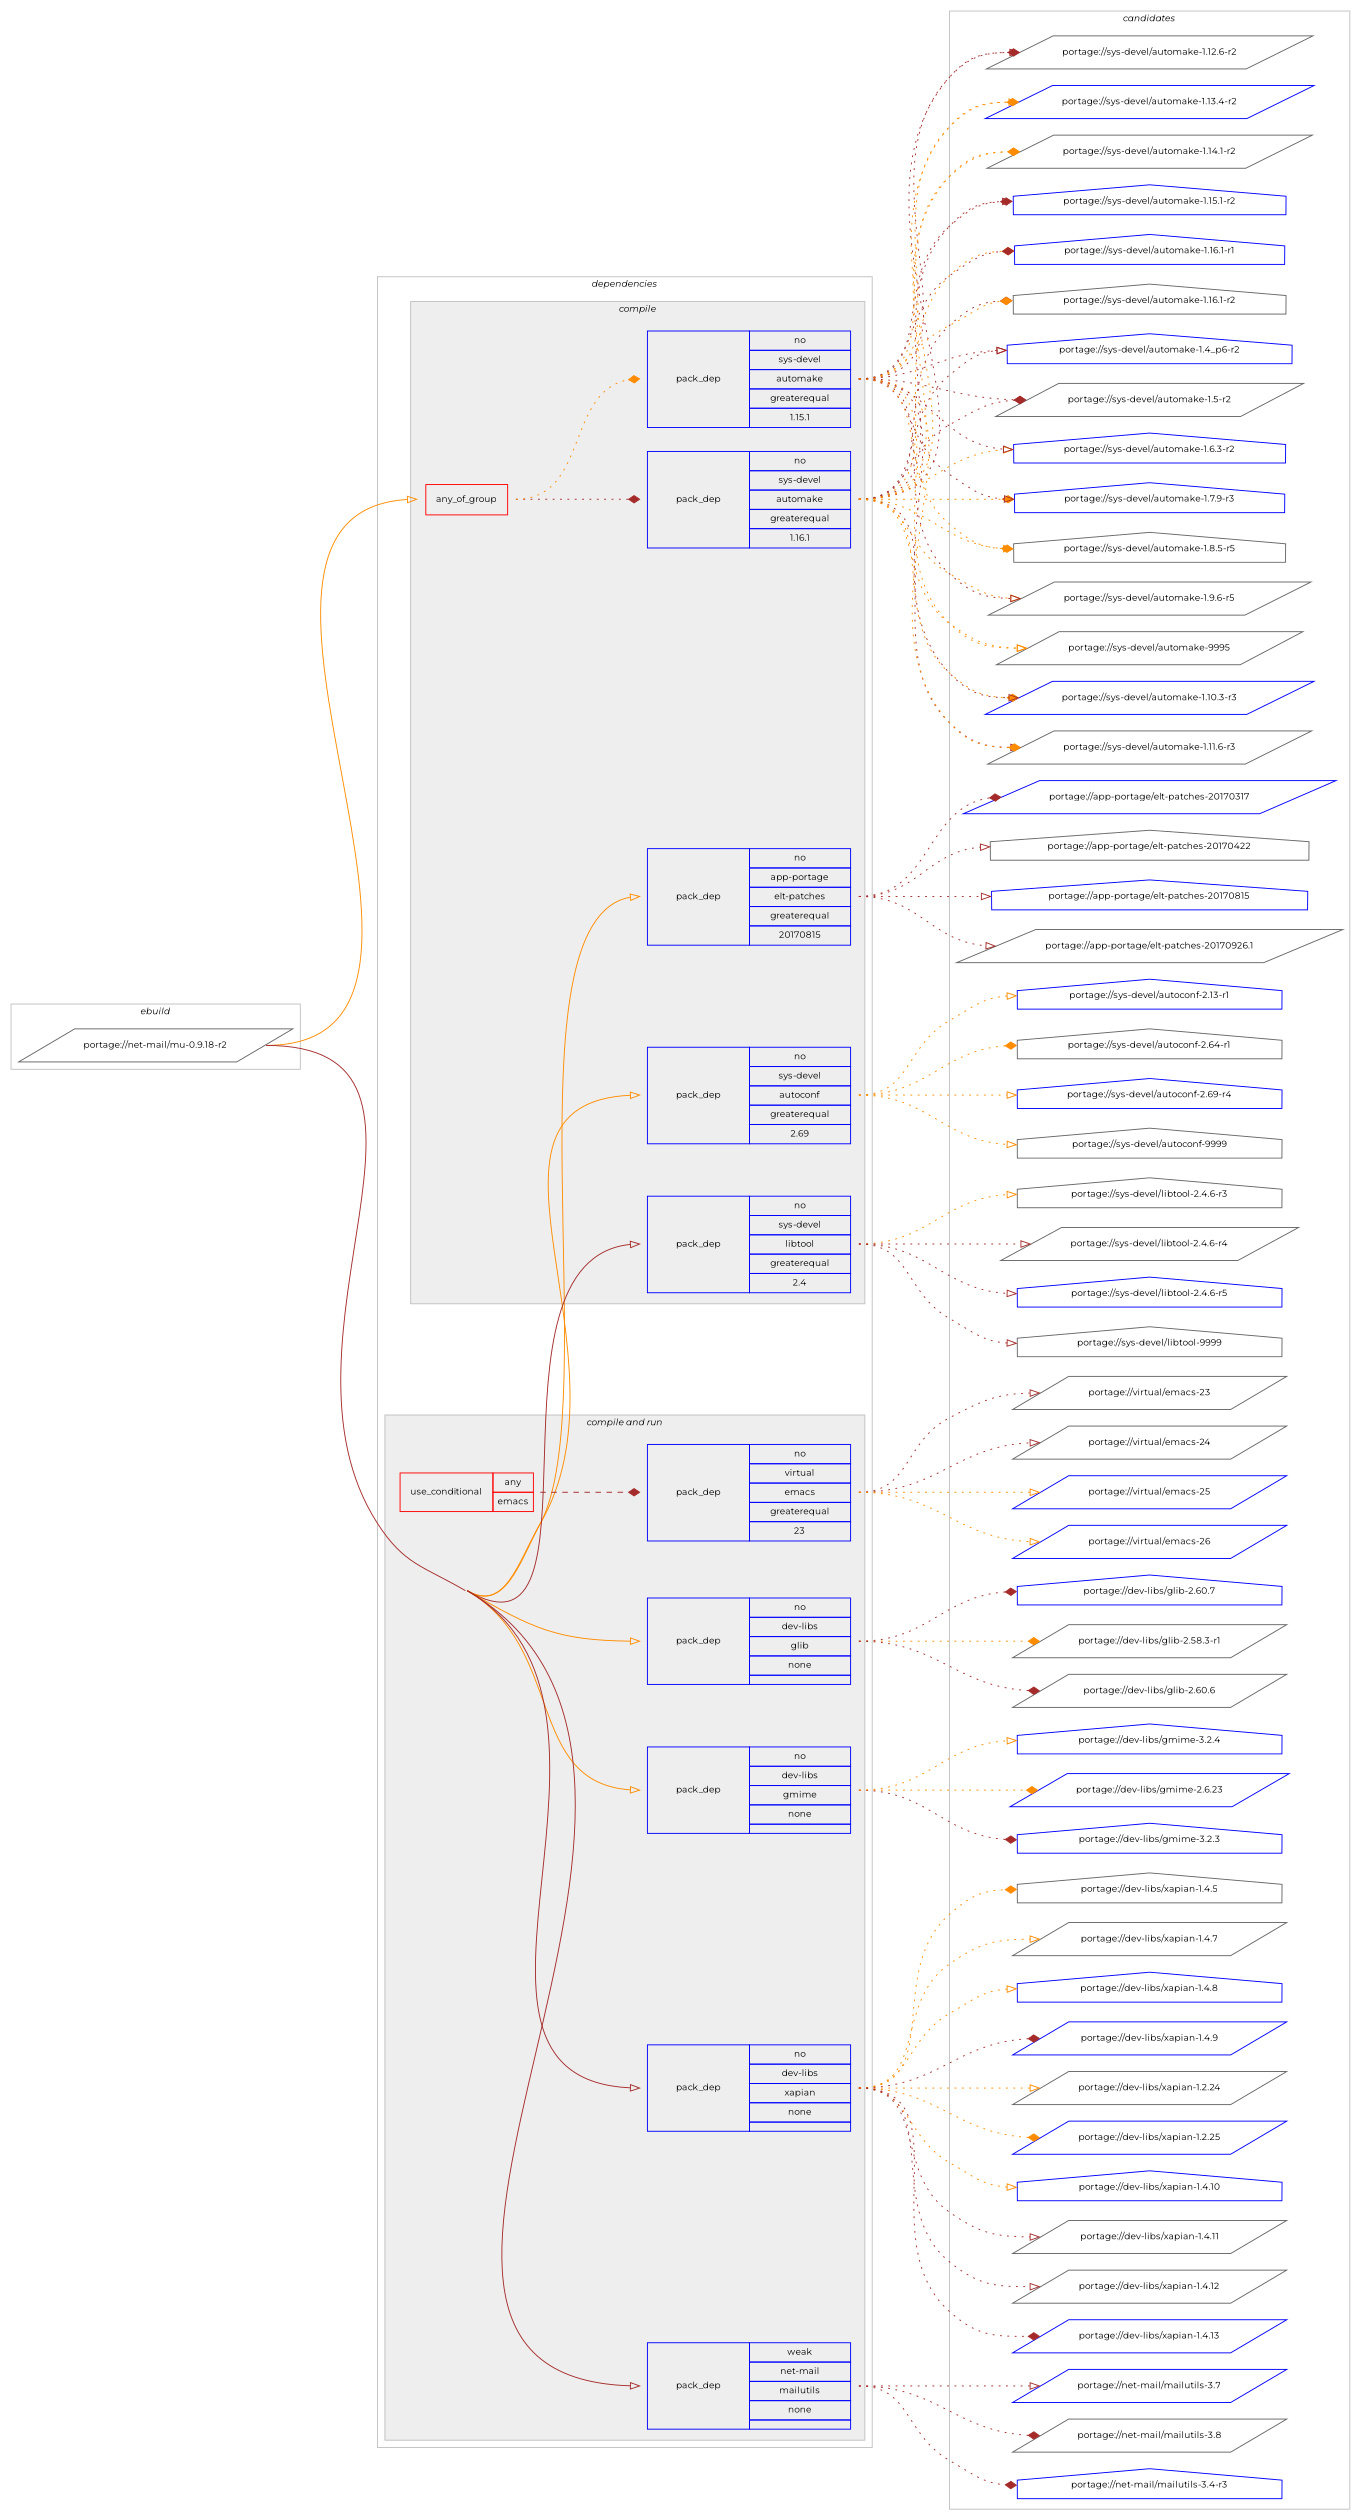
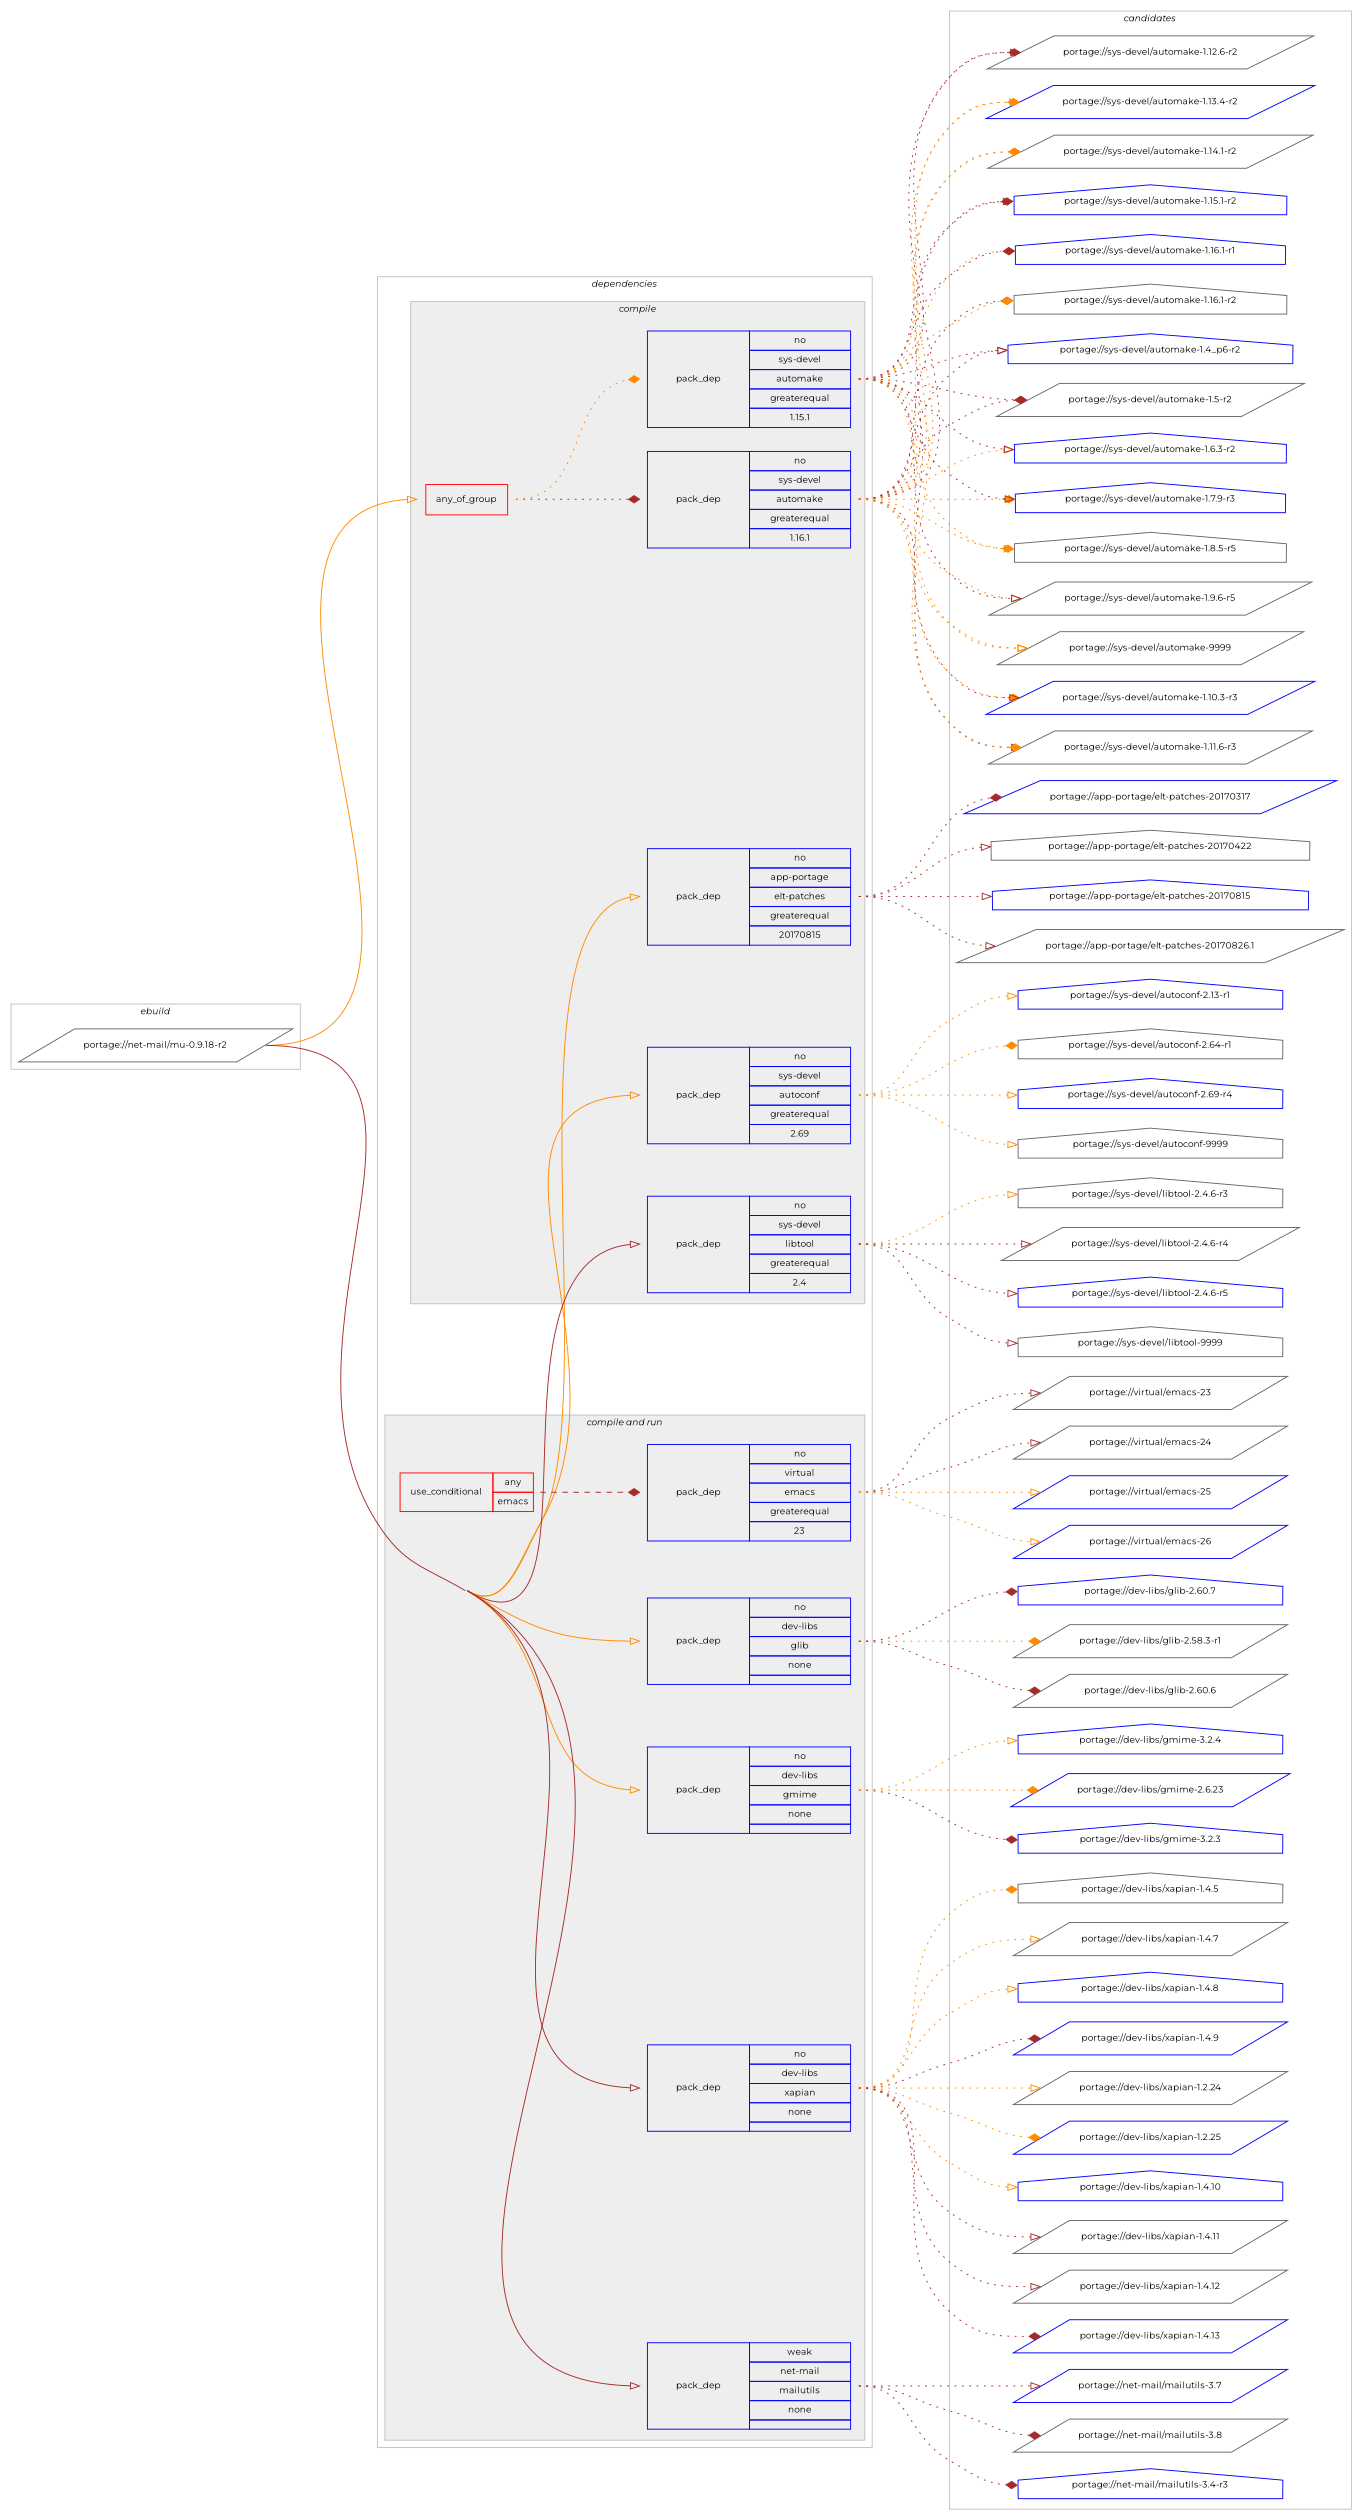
node "portage://sys-devel/automake-9995": label "portage://sys-devel/automake-9995" -> "portage://sys-devel/automake-9999"
node "portage://app-portage/elt-patches-20170926.1": label "portage://app-portage/elt-patches-20170926.1" -> "portage://app-portage/elt-patches-20170826.1"
